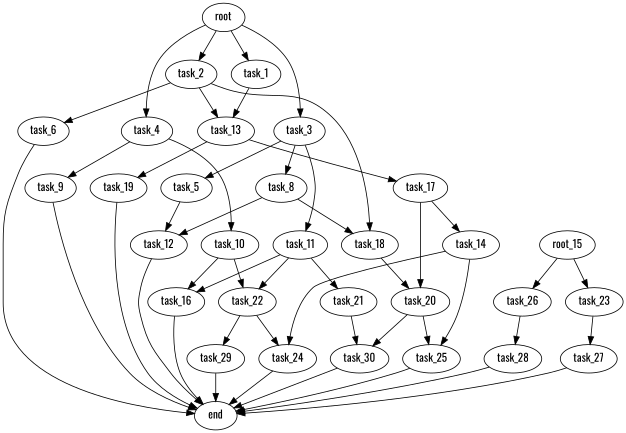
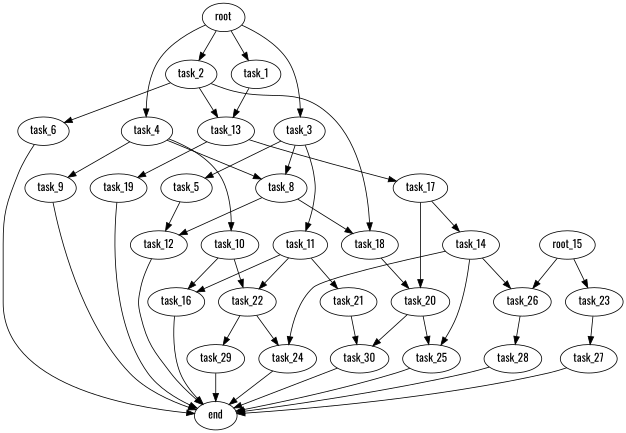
edge "task_4" -> "task_8": added
edge "task_14" -> "task_26": added
